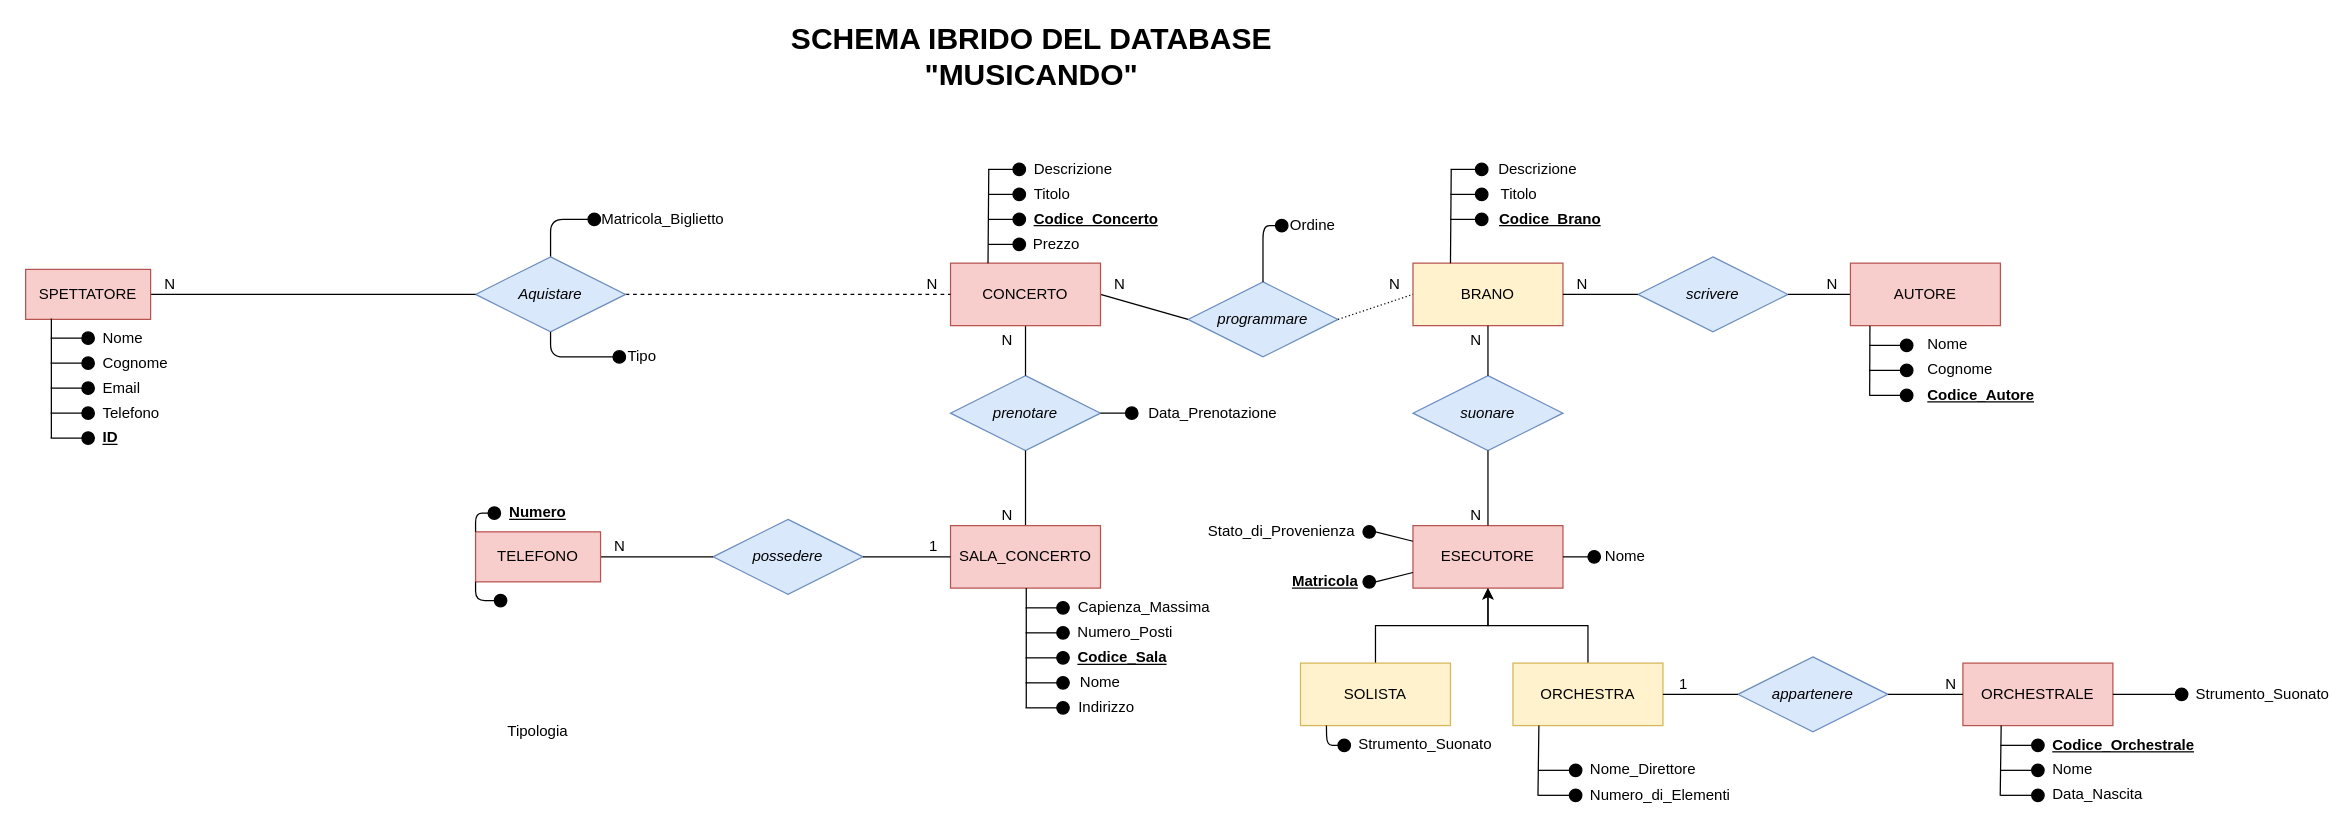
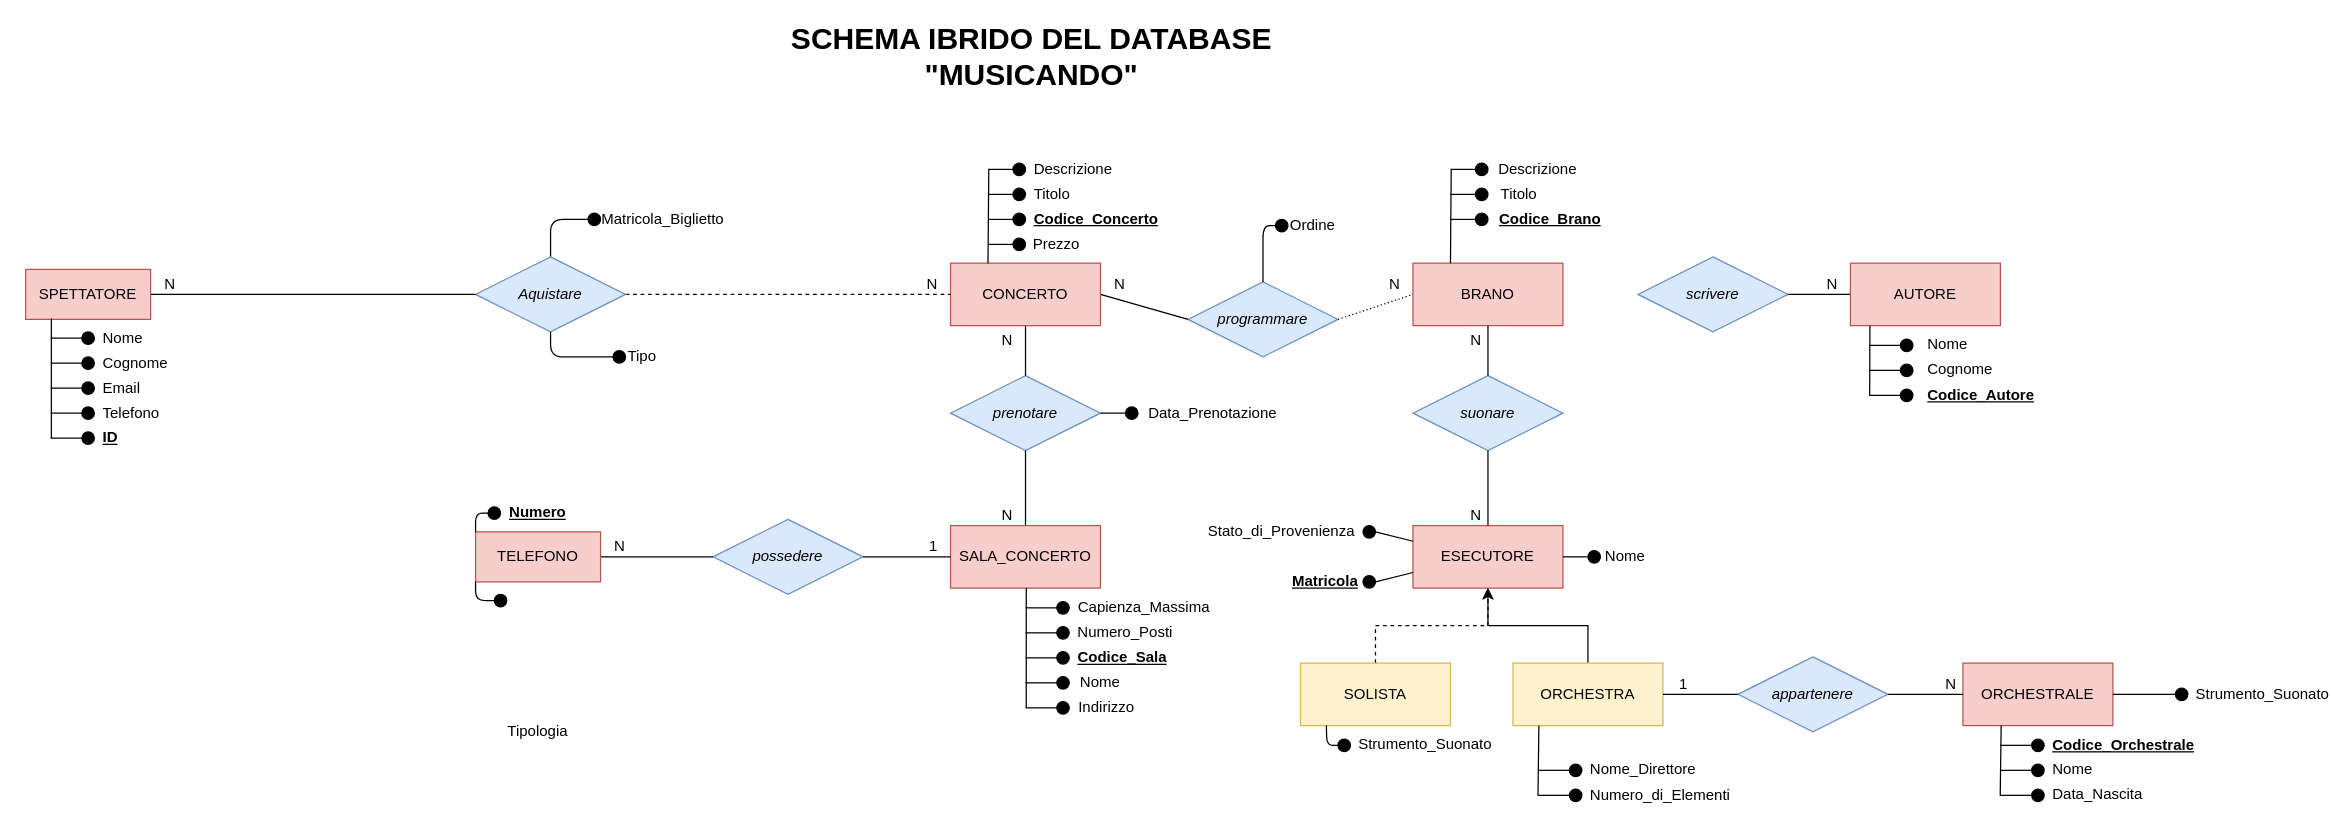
node "BRANO": fillcolor #fff2cc -> #f8cecc
edge "BRANO" -- "scrivere": removed, label "N"
edge "SOLISTA" -> "ESECUTORE": style solid -> dashed
